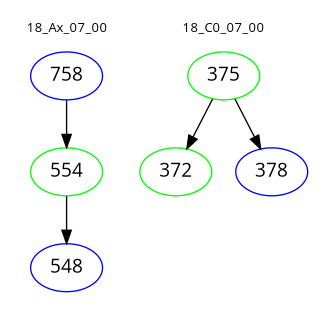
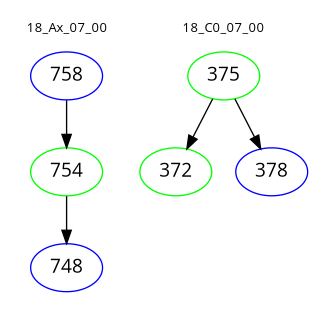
node "554": label "554" -> "754"
node "548": label "548" -> "748"
